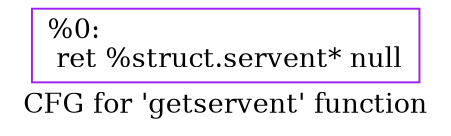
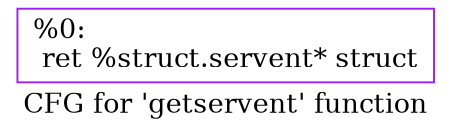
node "%0:": text "ret %struct.servent* null" -> "ret %struct.servent* struct"
